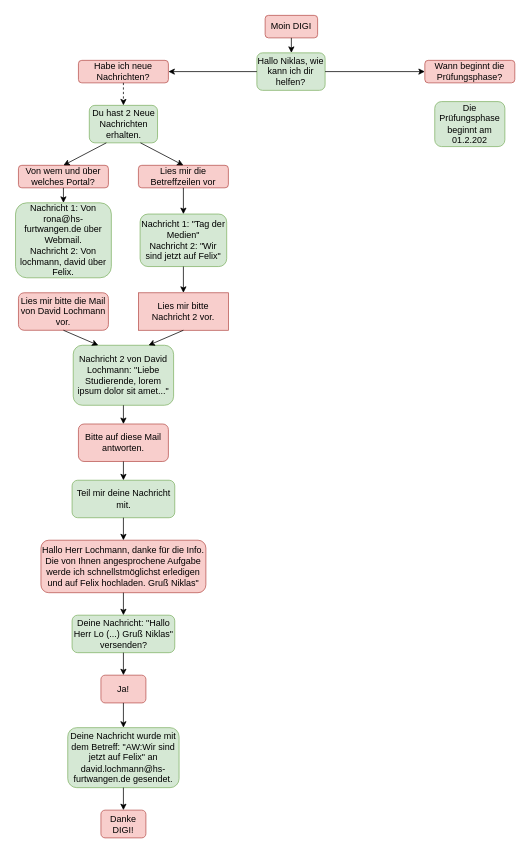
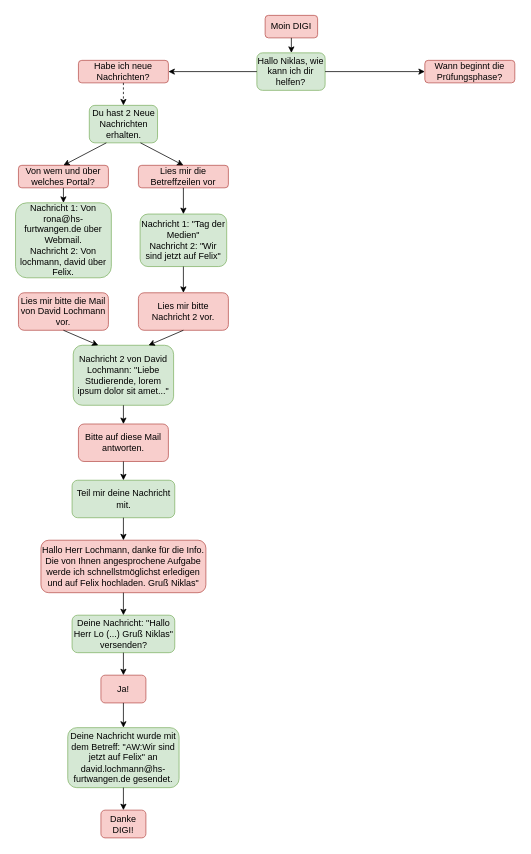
node "Die Prüfungsphase beginnt am 01.2.202": removed
node "Lies mir bitte Nachricht 2 vor.": shape rectangle -> rounded rectangle
